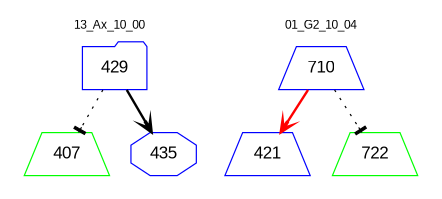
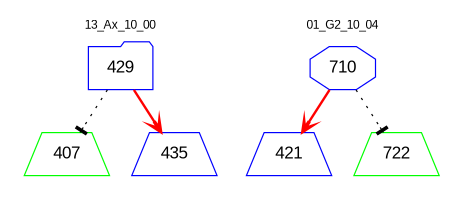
node "710": shape trapezium -> octagon
edge "429" -> "435": color black -> red
node "435": shape octagon -> trapezium
